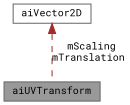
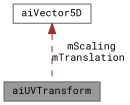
node "aiVector2D": label "aiVector2D" -> "aiVector5D"
